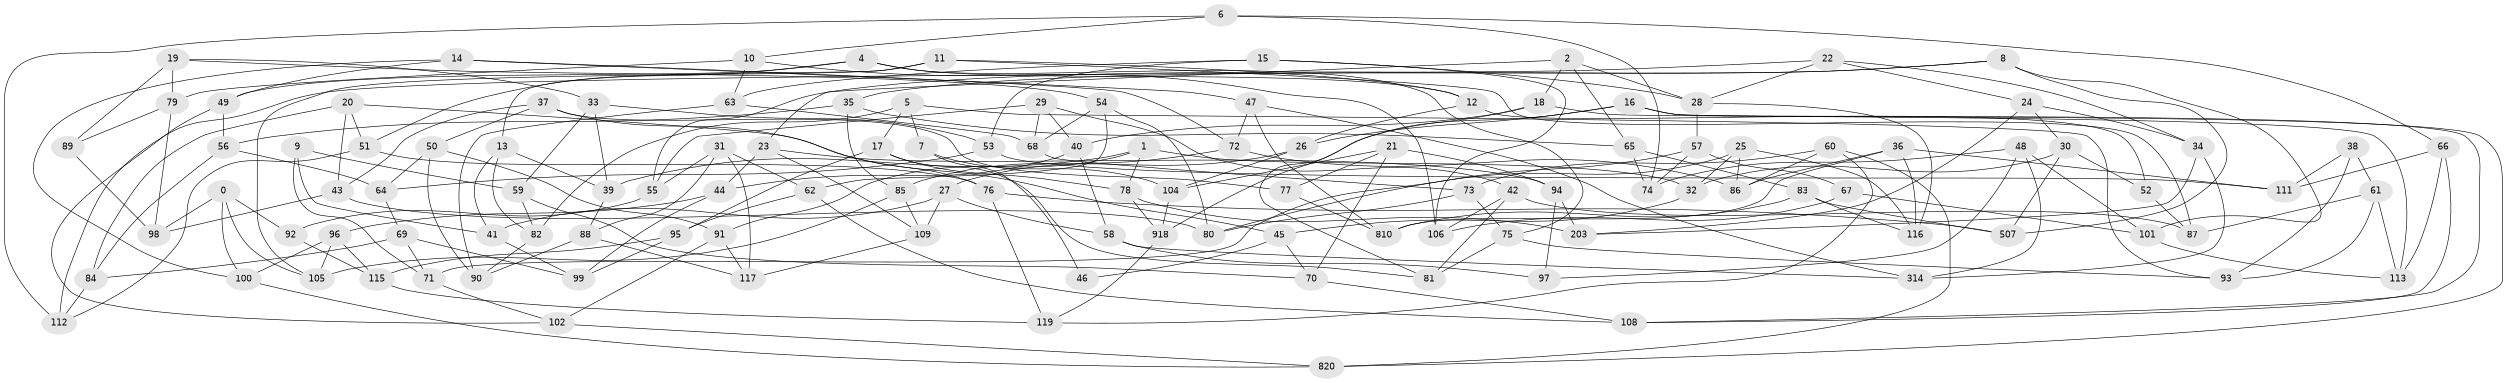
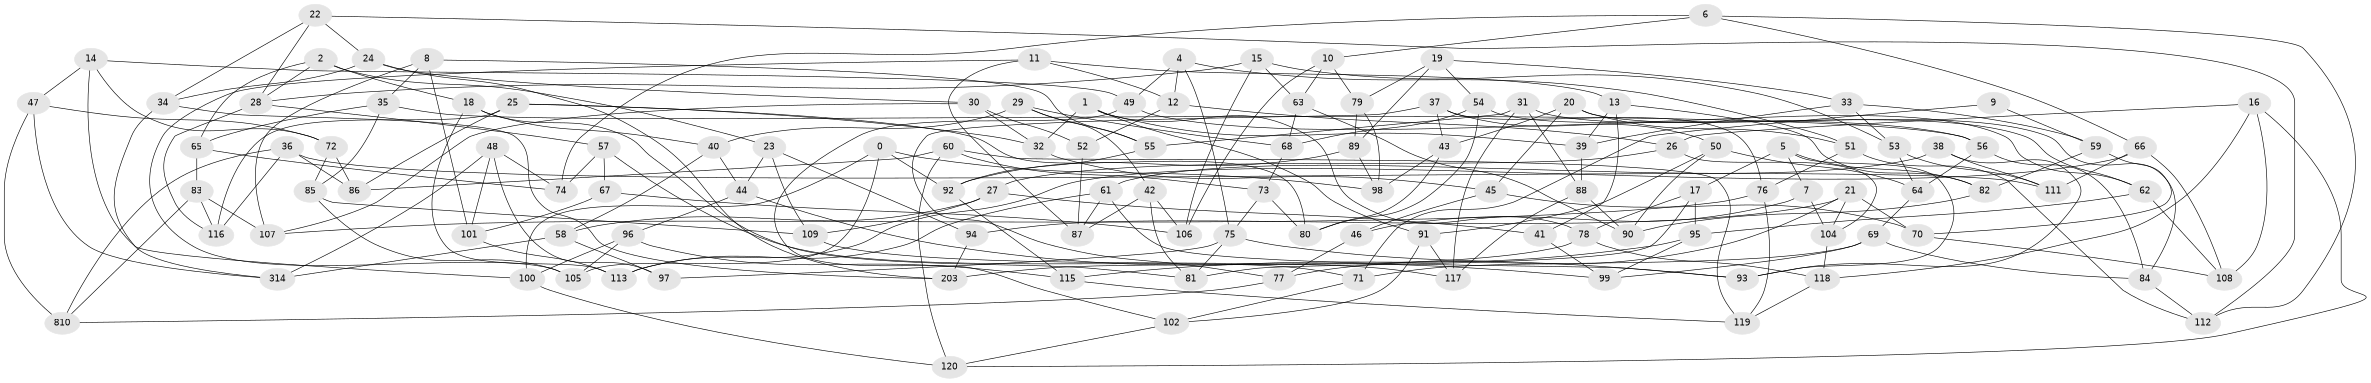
edge "89" -- "92": added
edge "9" -- "41": removed
node "918": label "918" -> "118"
edge "94" -- "97": now "75" -- "97"
node "507": label "507" -> "107"
edge "46" -- "77": added
node "820": label "820" -> "120"
